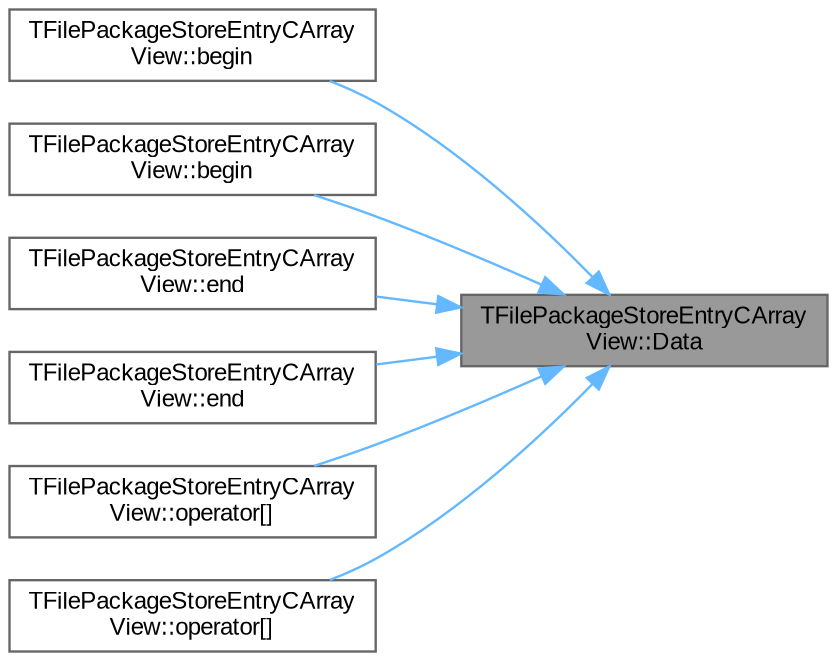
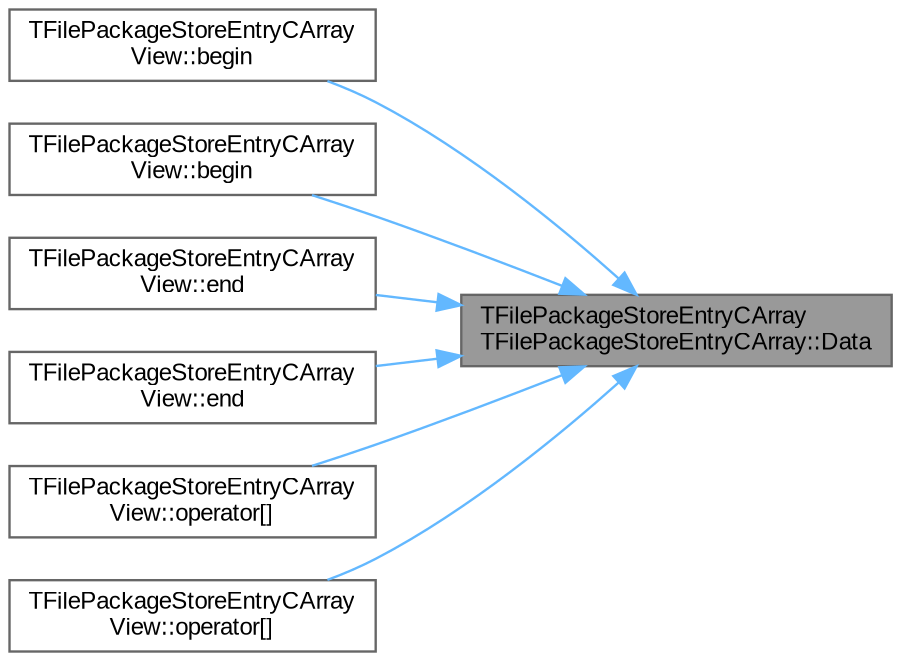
node "TFilePackageStoreEntryCArray View::Data": label "TFilePackageStoreEntryCArray View::Data" -> "TFilePackageStoreEntryCArray TFilePackageStoreEntryCArray::Data"
